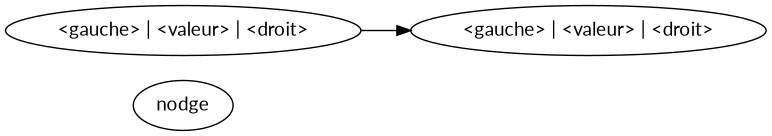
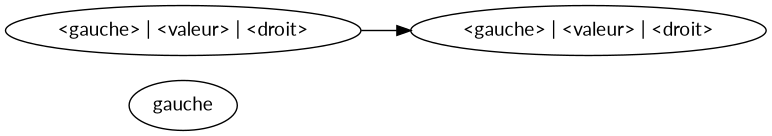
node "nodge": label "nodge" -> "gauche"
